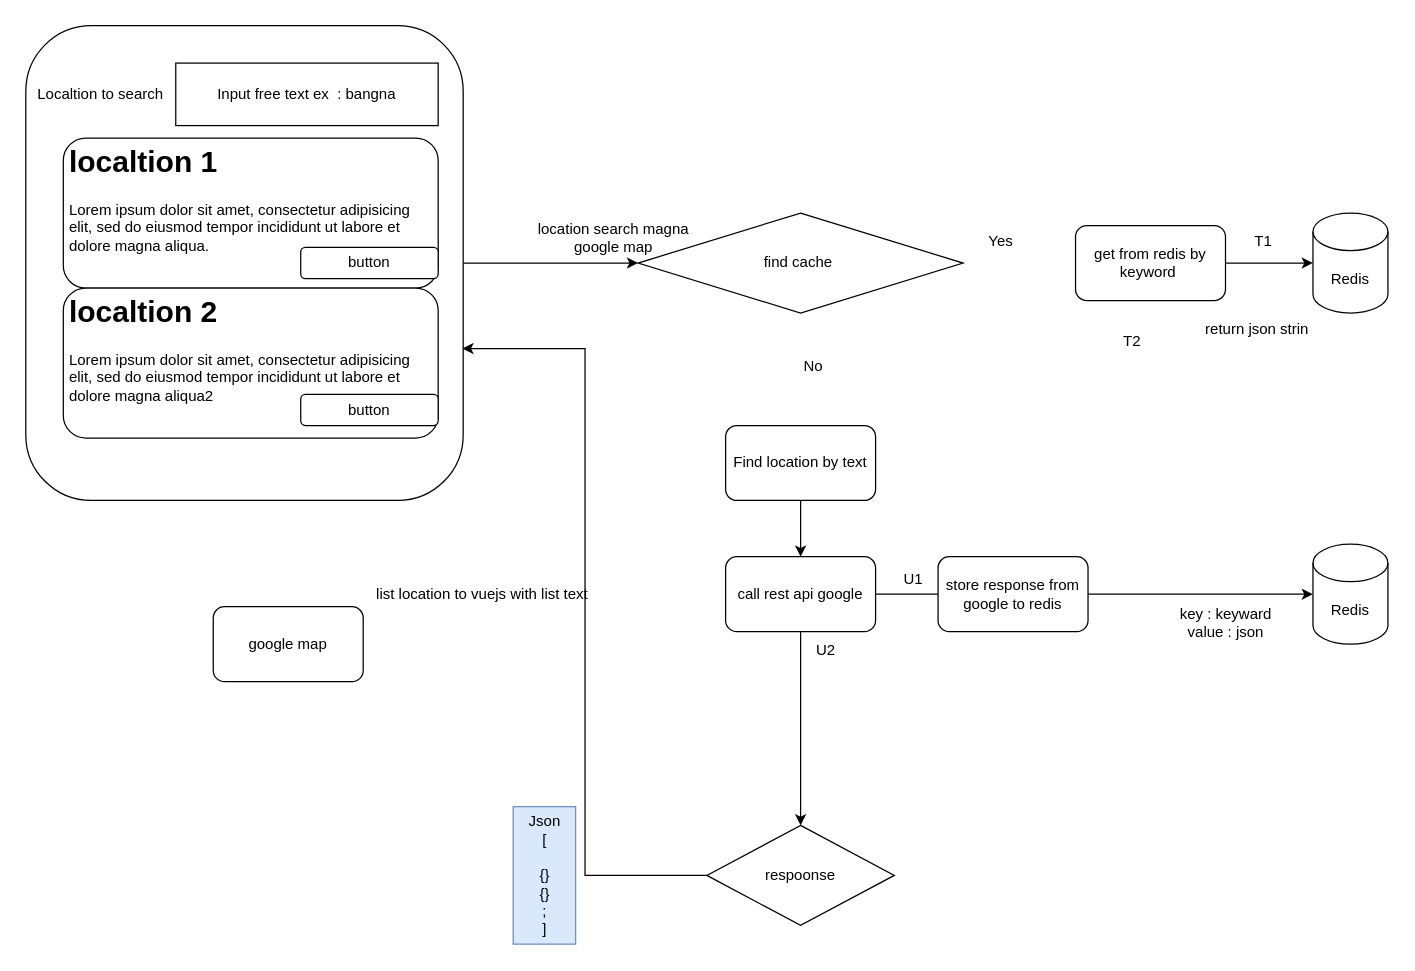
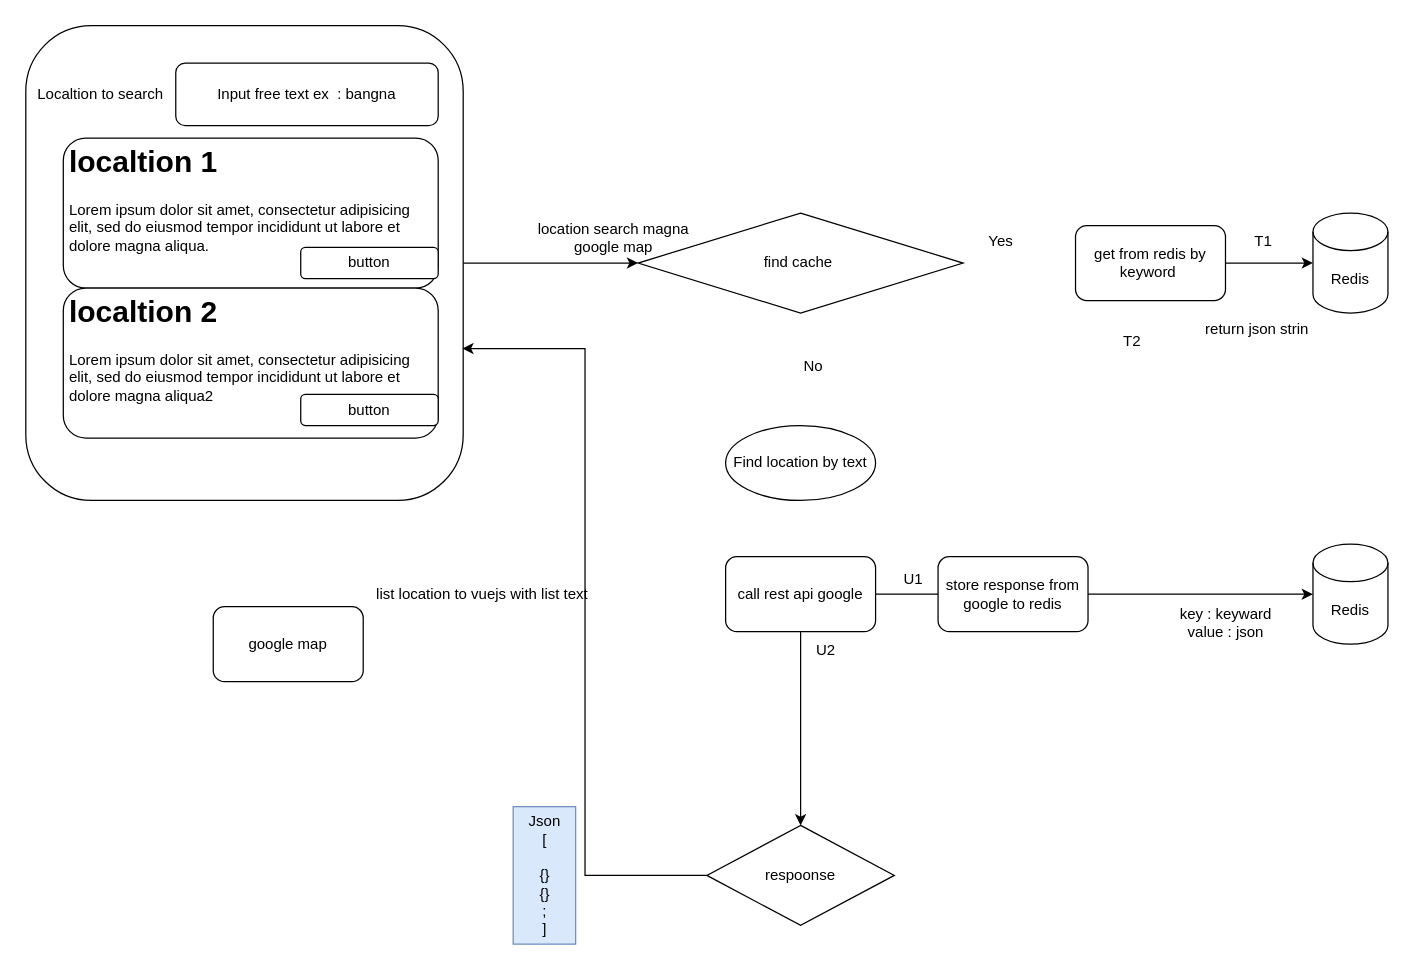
node "Input free text ex : bangna": shape rectangle -> rounded rectangle
node "Find location by text": shape rounded rectangle -> ellipse
edge "Find location by text" -> "call rest api google": removed
